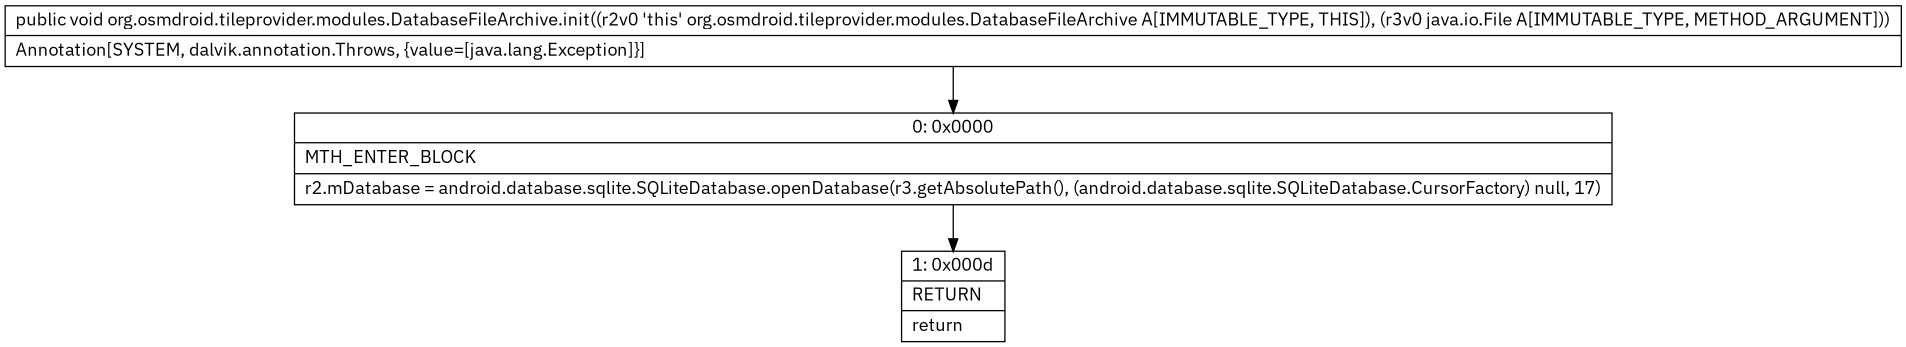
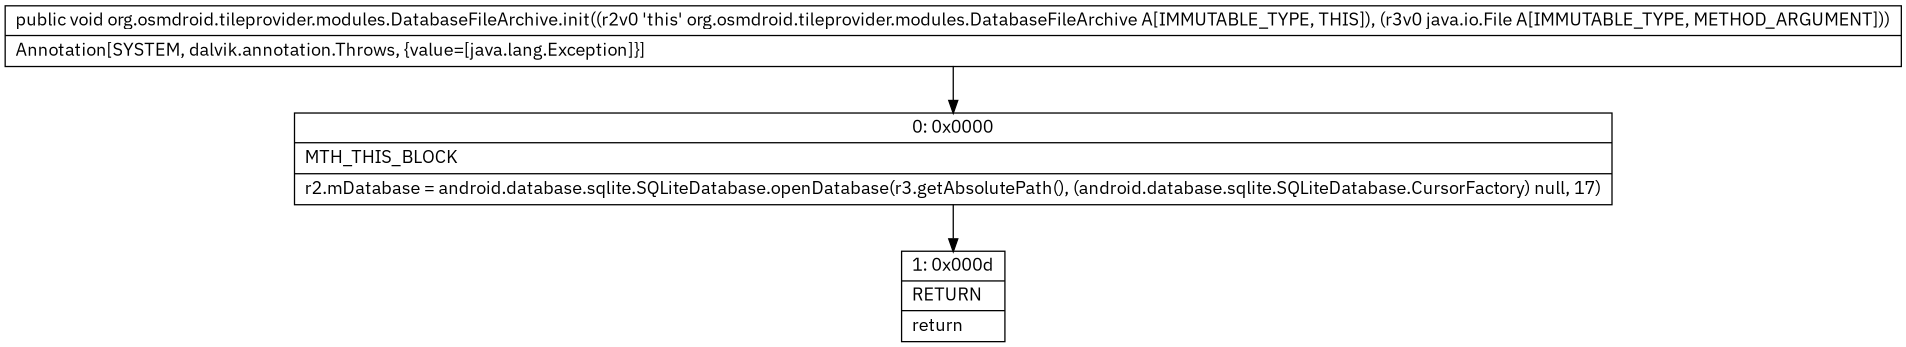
node "0: 0x0000": text "MTH_ENTER_BLOCK" -> "MTH_THIS_BLOCK"
